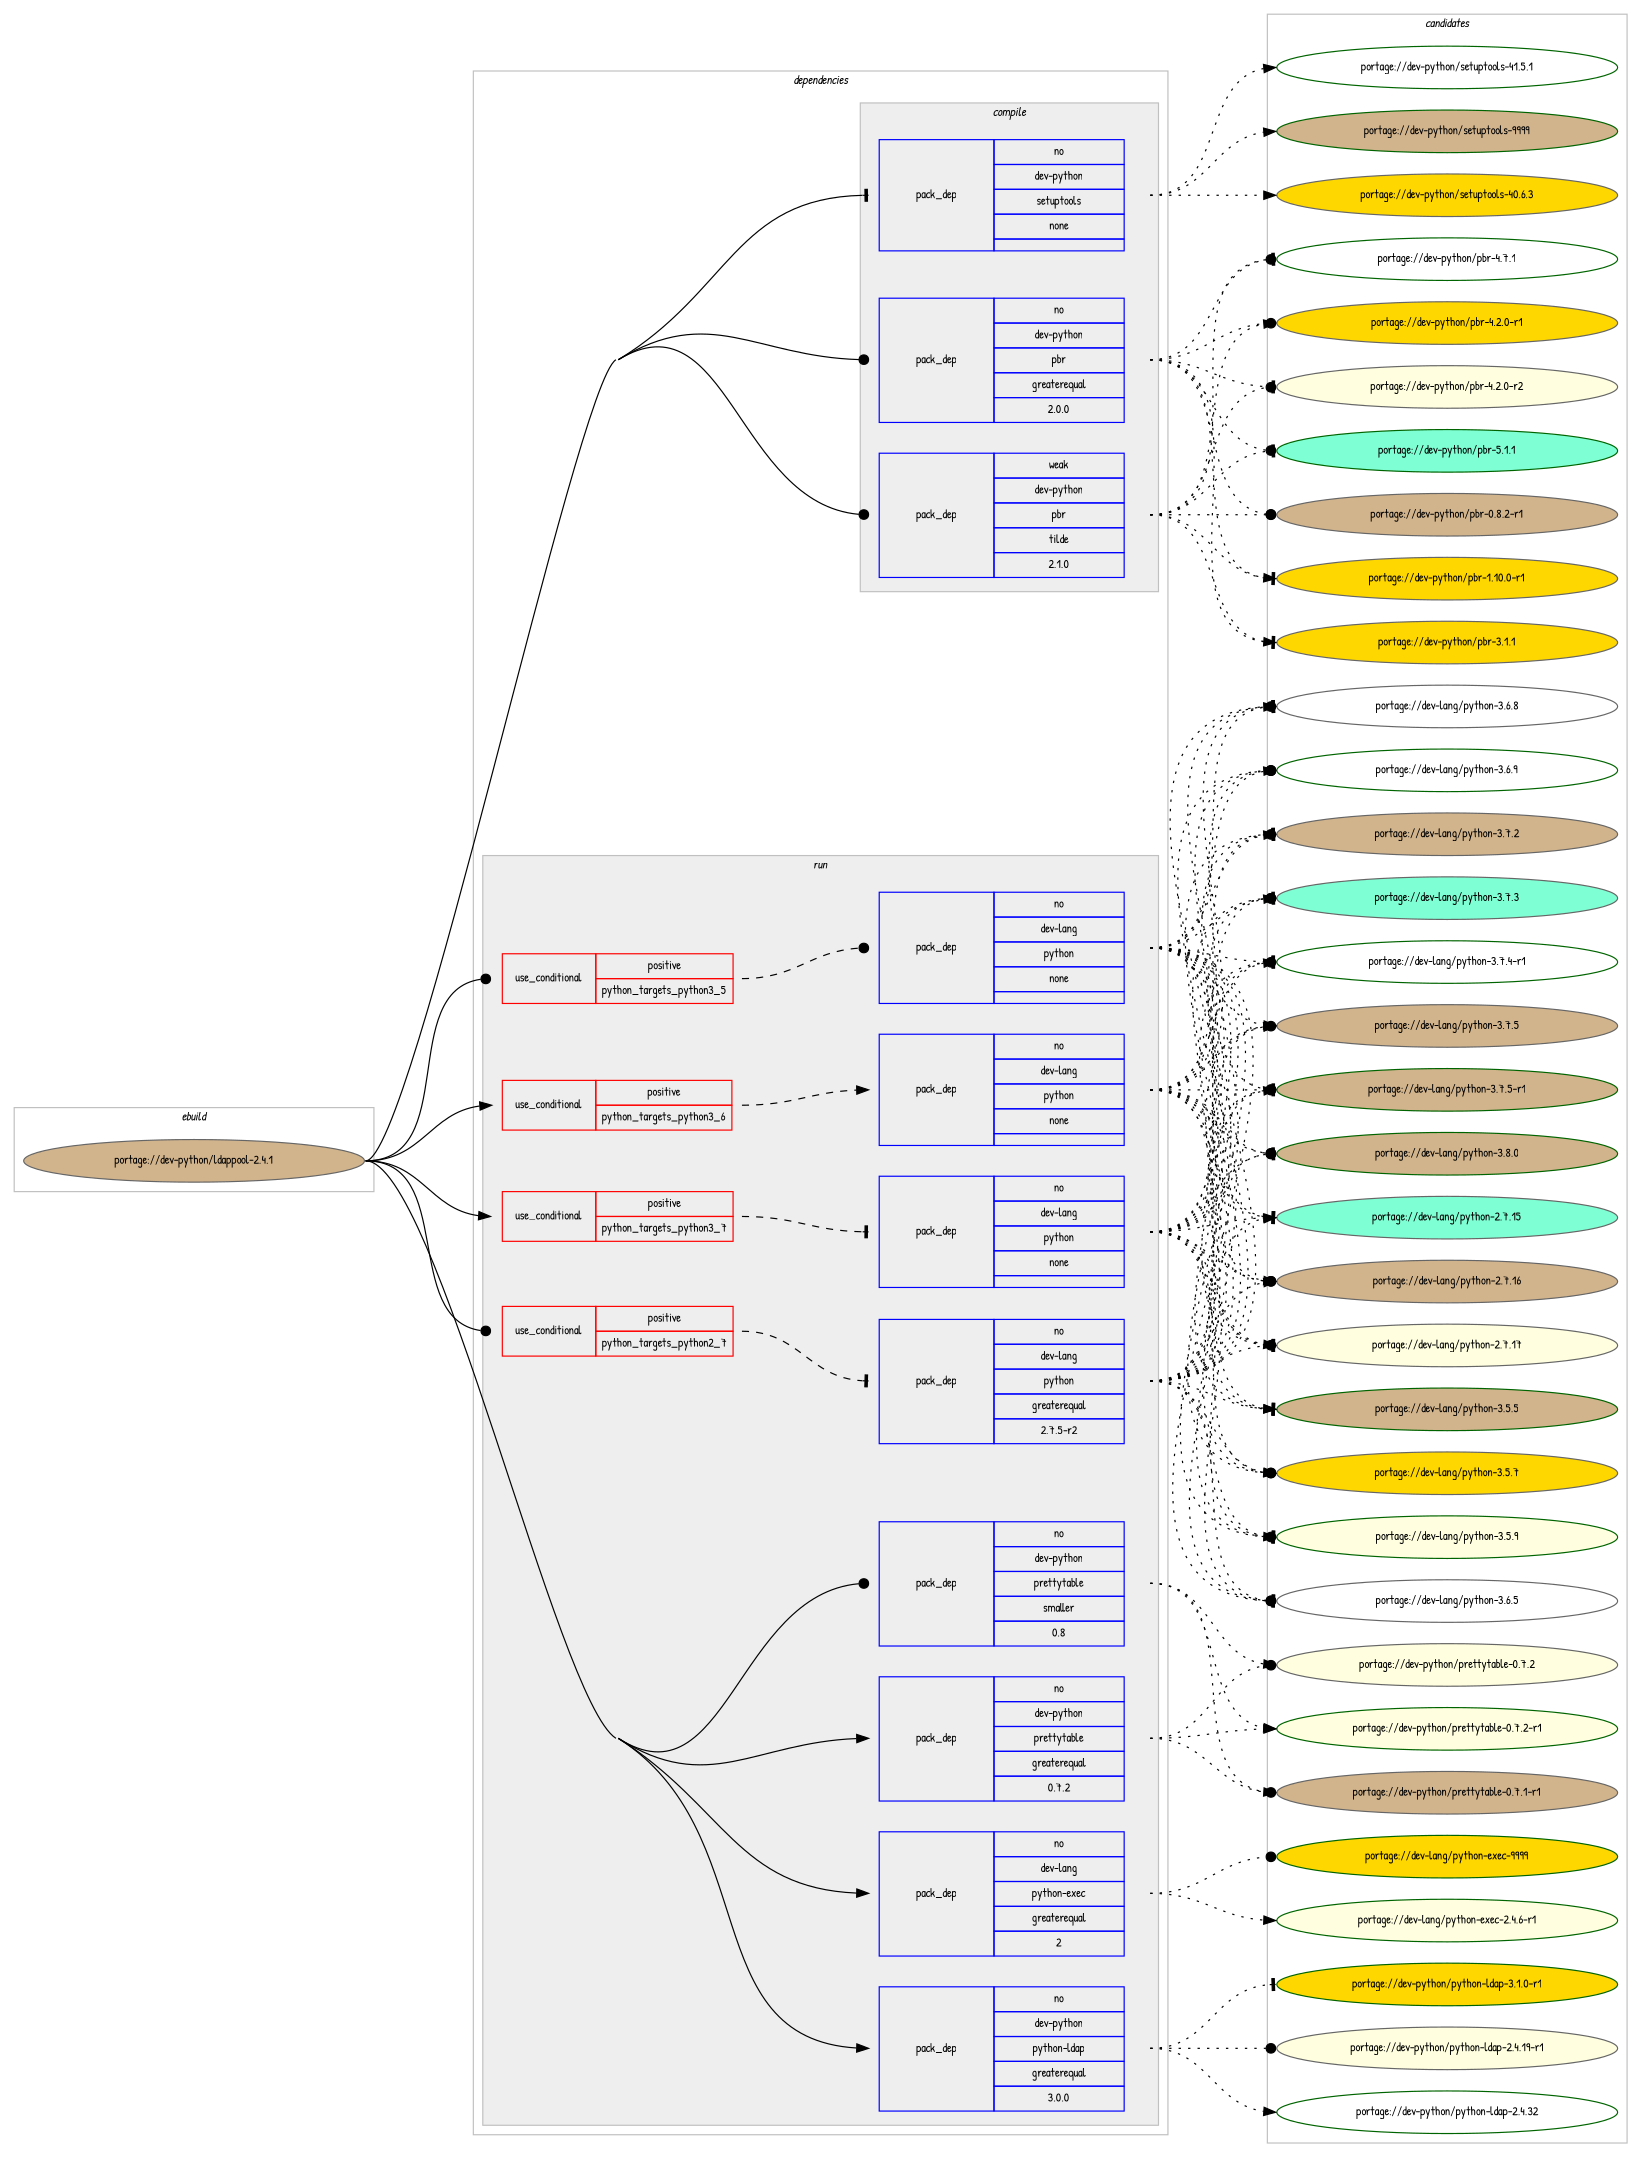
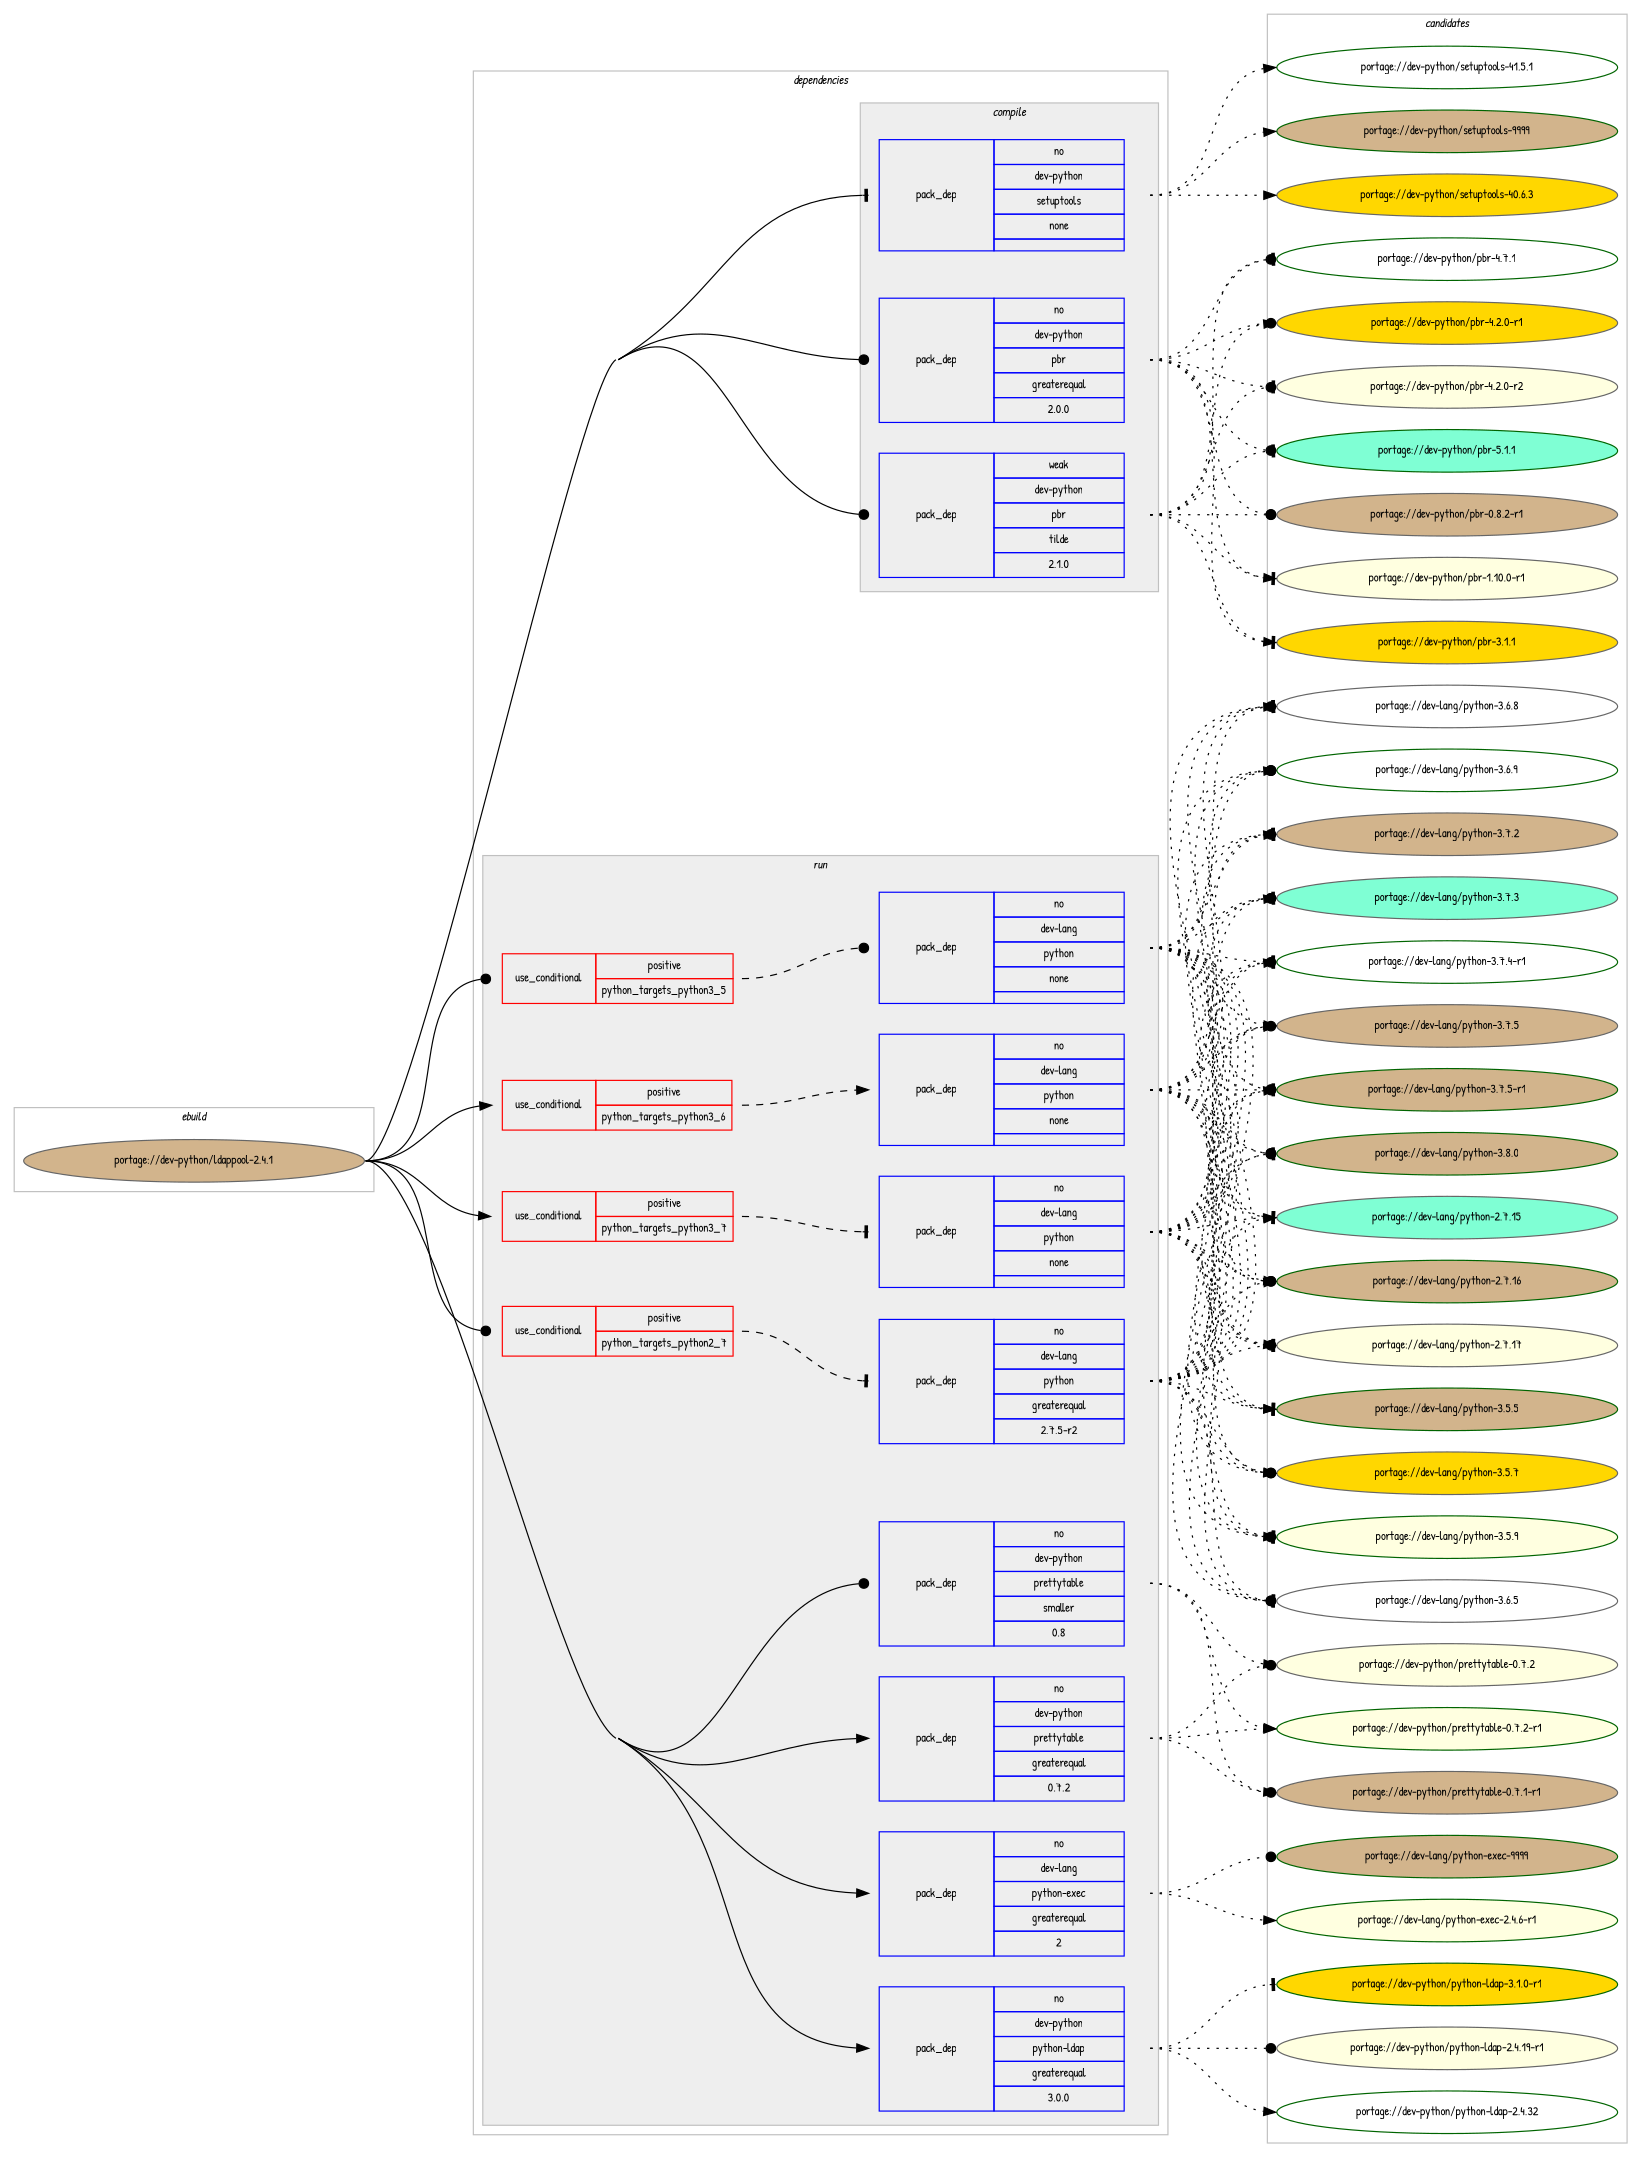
node "portage://dev-python/pbr-1.10.0-r1": fillcolor gold -> lightyellow
node "portage://dev-lang/python-2.7.16": color gray40 -> darkgreen
node "portage://dev-lang/python-exec-9999": fillcolor gold -> tan
